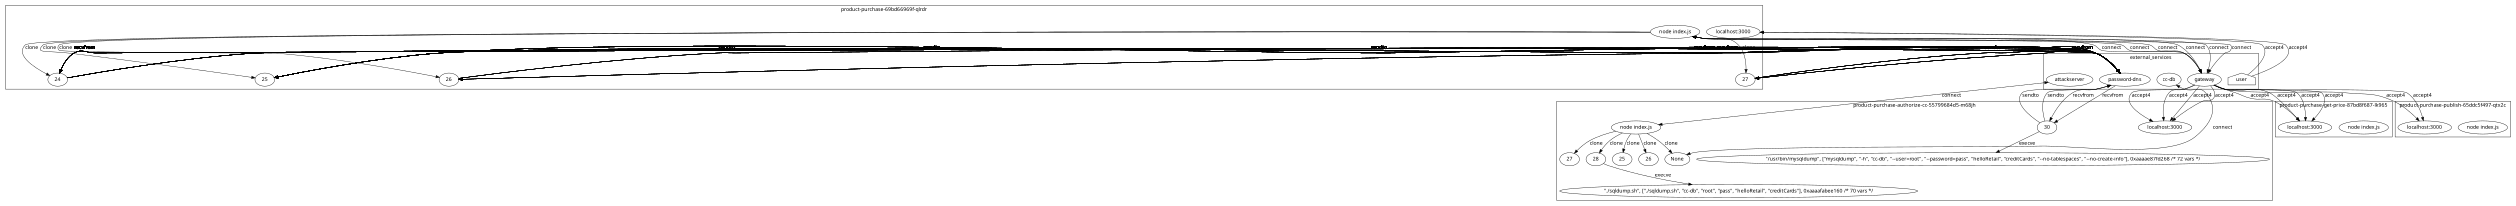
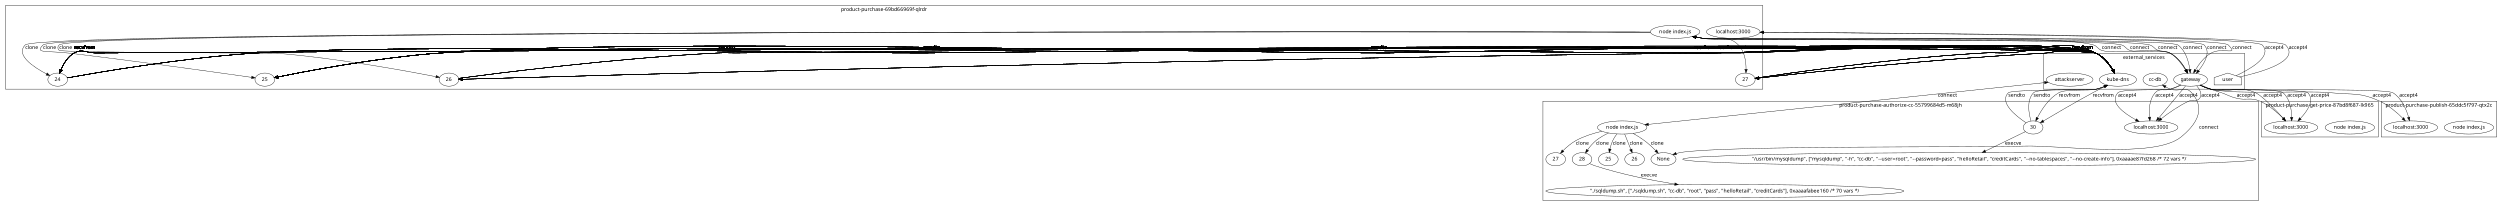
node "password-dns": label "password-dns" -> "kube-dns"
cluster " product-purchase-publish-65ddc5f497-qtx2c ": label " product-purchase-publish-65ddc5f497-qtx2c " -> " product-purchase-publish-65ddc5f797-qtx2c "
